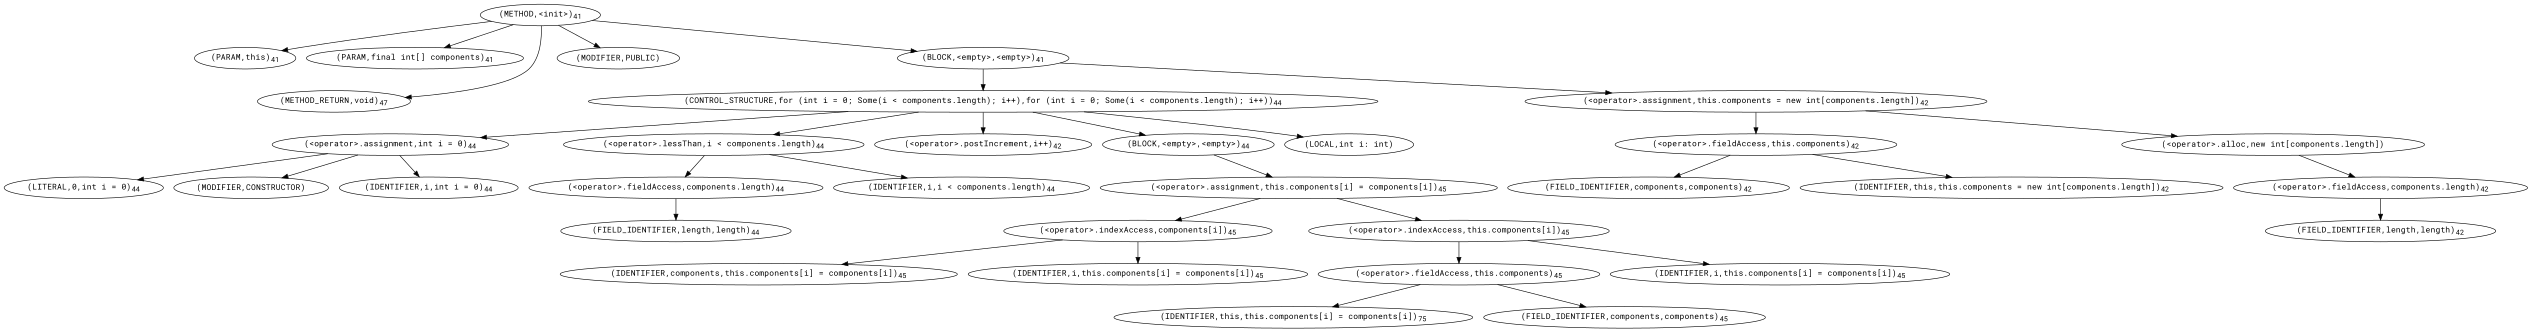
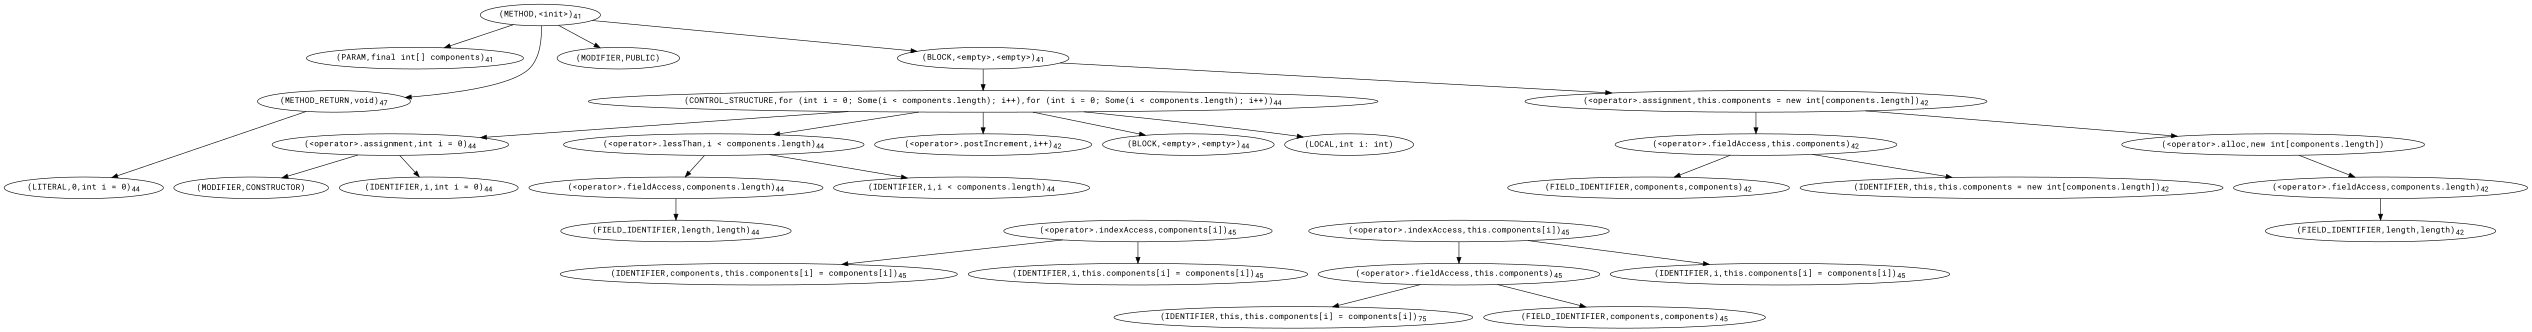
node "(PARAM,this)": removed
edge "(<operator>.assignment,int i = 0)" -> "(LITERAL,0,int i = 0)": now "(METHOD_RETURN,void)" -> "(LITERAL,0,int i = 0)"
node "(<operator>.assignment,this.components[i] = components[i])": removed
